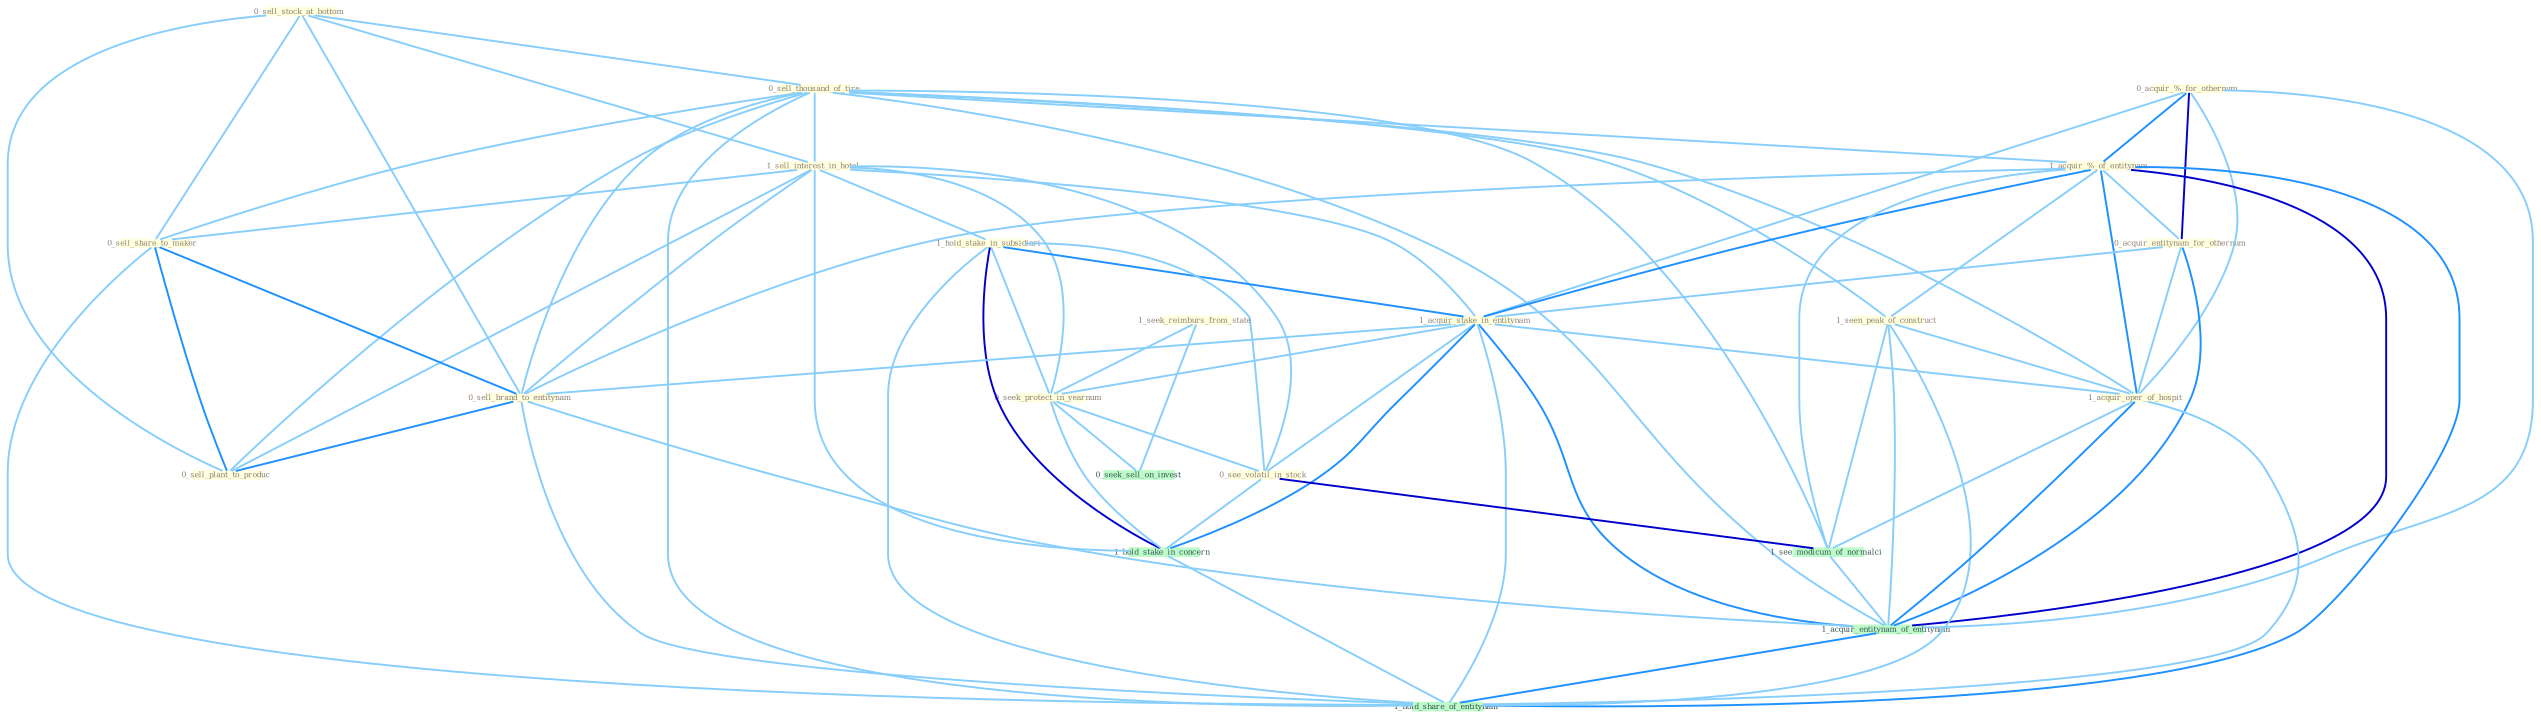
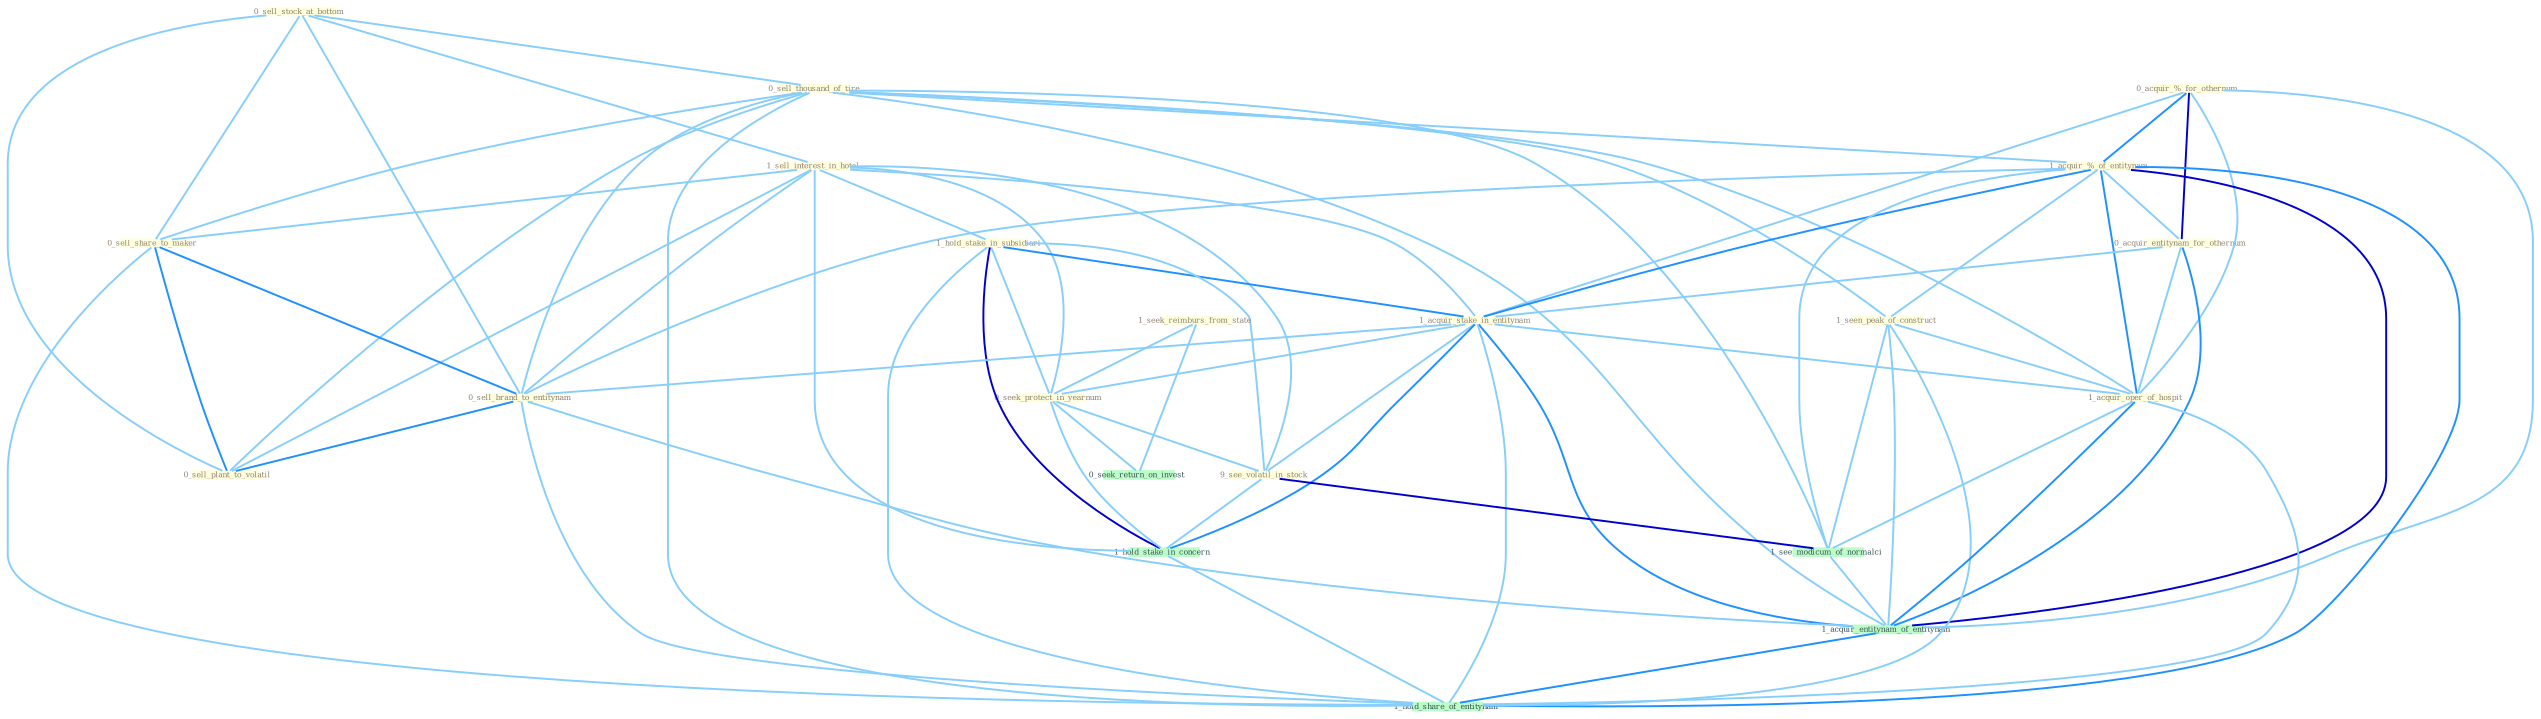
edge "0_sell_thousand_of_tire" -- "1_sell_interest_in_hotel": removed
node "0_sell_plant_to_produc": label "0_sell_plant_to_produc" -> "0_sell_plant_to_volatil"
node "0_seek_sell_on_invest": label "0_seek_sell_on_invest" -> "0_seek_return_on_invest"
node "0_see_volatil_in_stock": label "0_see_volatil_in_stock" -> "9_see_volatil_in_stock"
